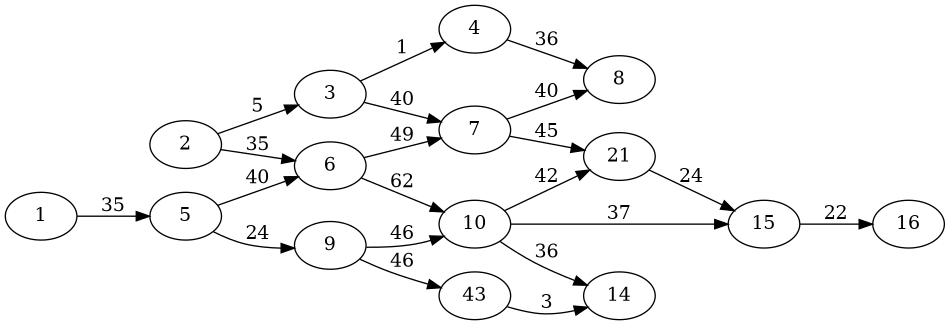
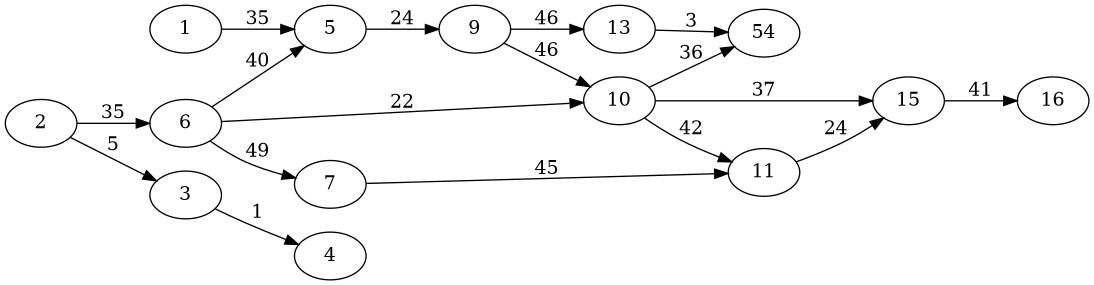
node "8": removed
edge "3" -> "7": removed, label "40"
node "21": label "21" -> "11"
edge "6" -> "10": label "62" -> "22"
edge "5" -> "6": reversed
edge "15" -> "16": label "22" -> "41"
node "43": label "43" -> "13"
node "14": label "14" -> "54"
